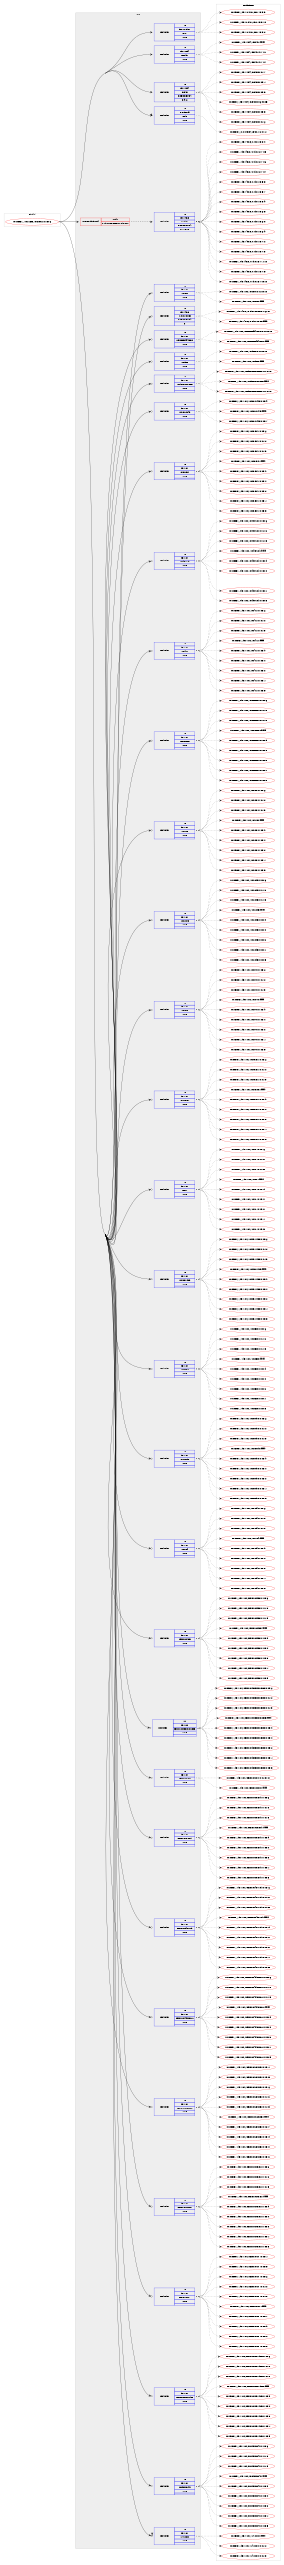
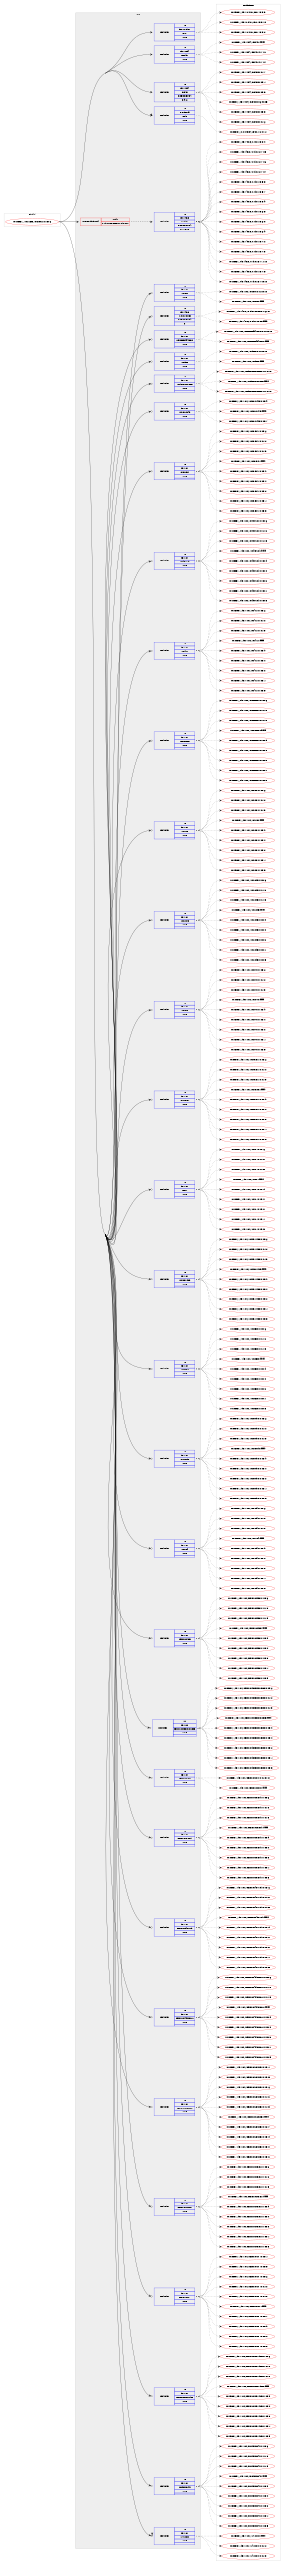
node "portage://dev-ros/roslaunch-1.13.2": added
